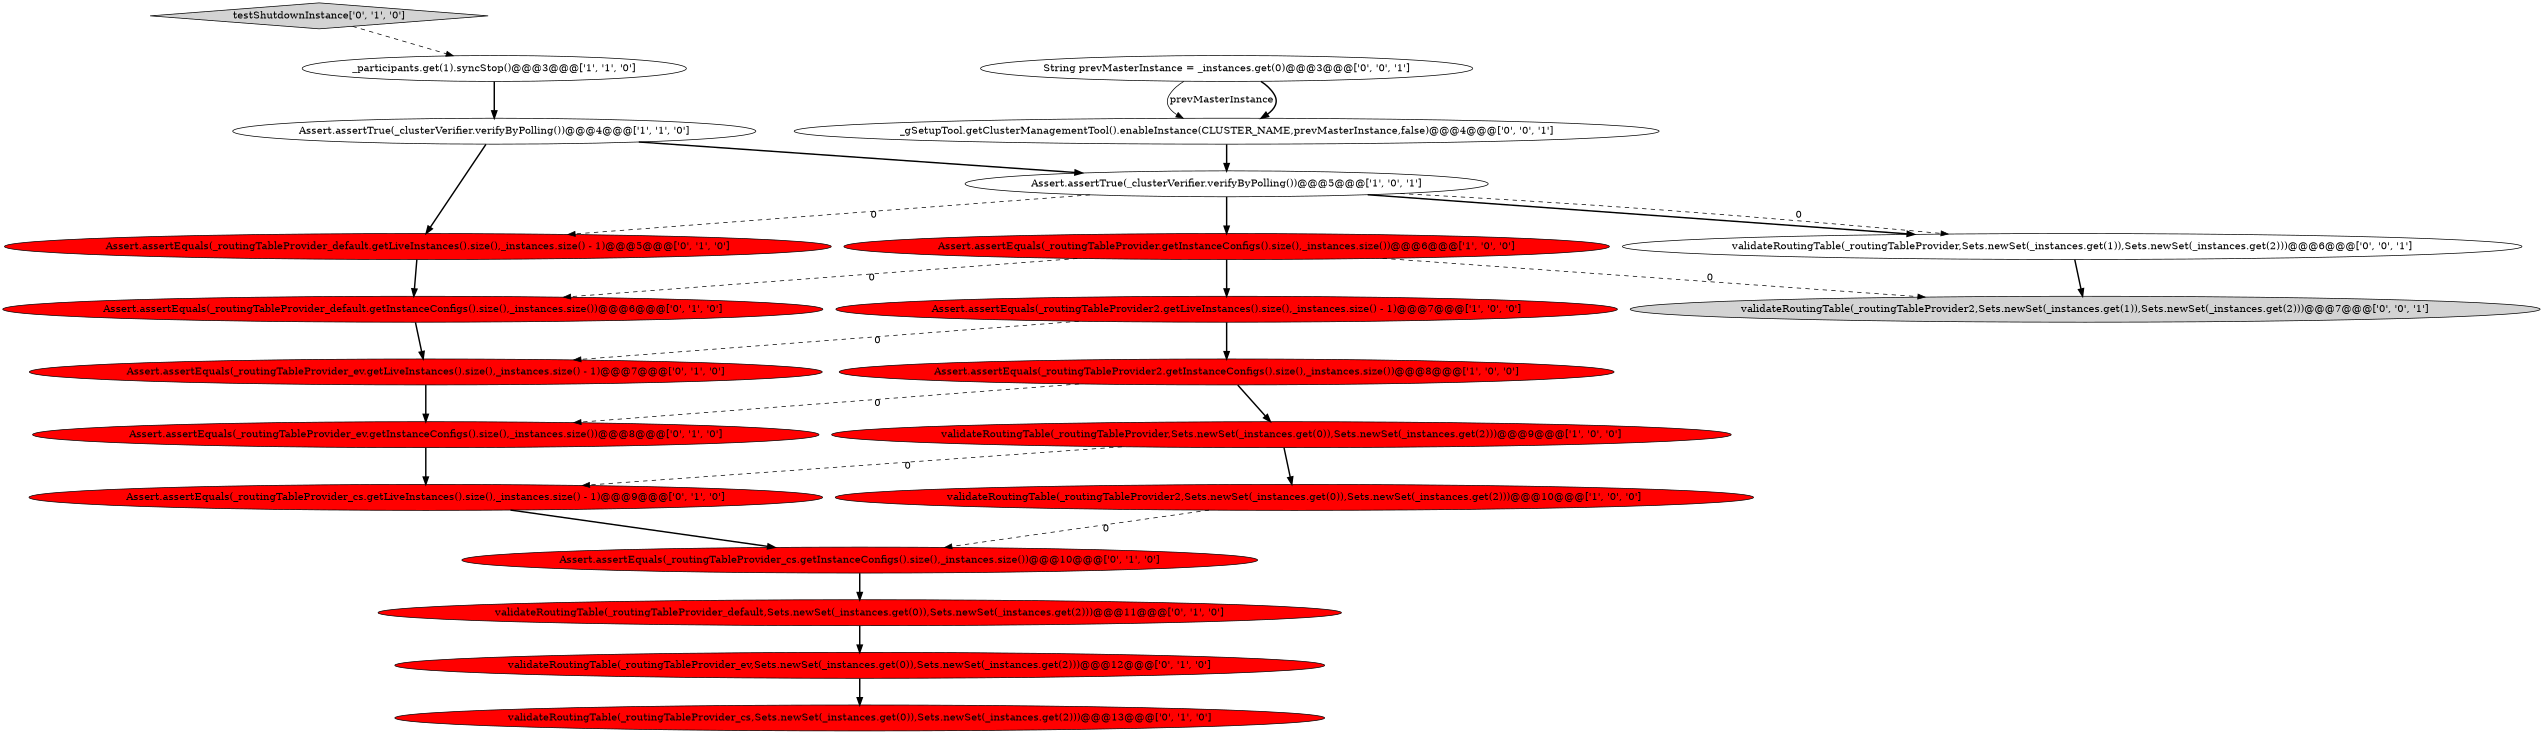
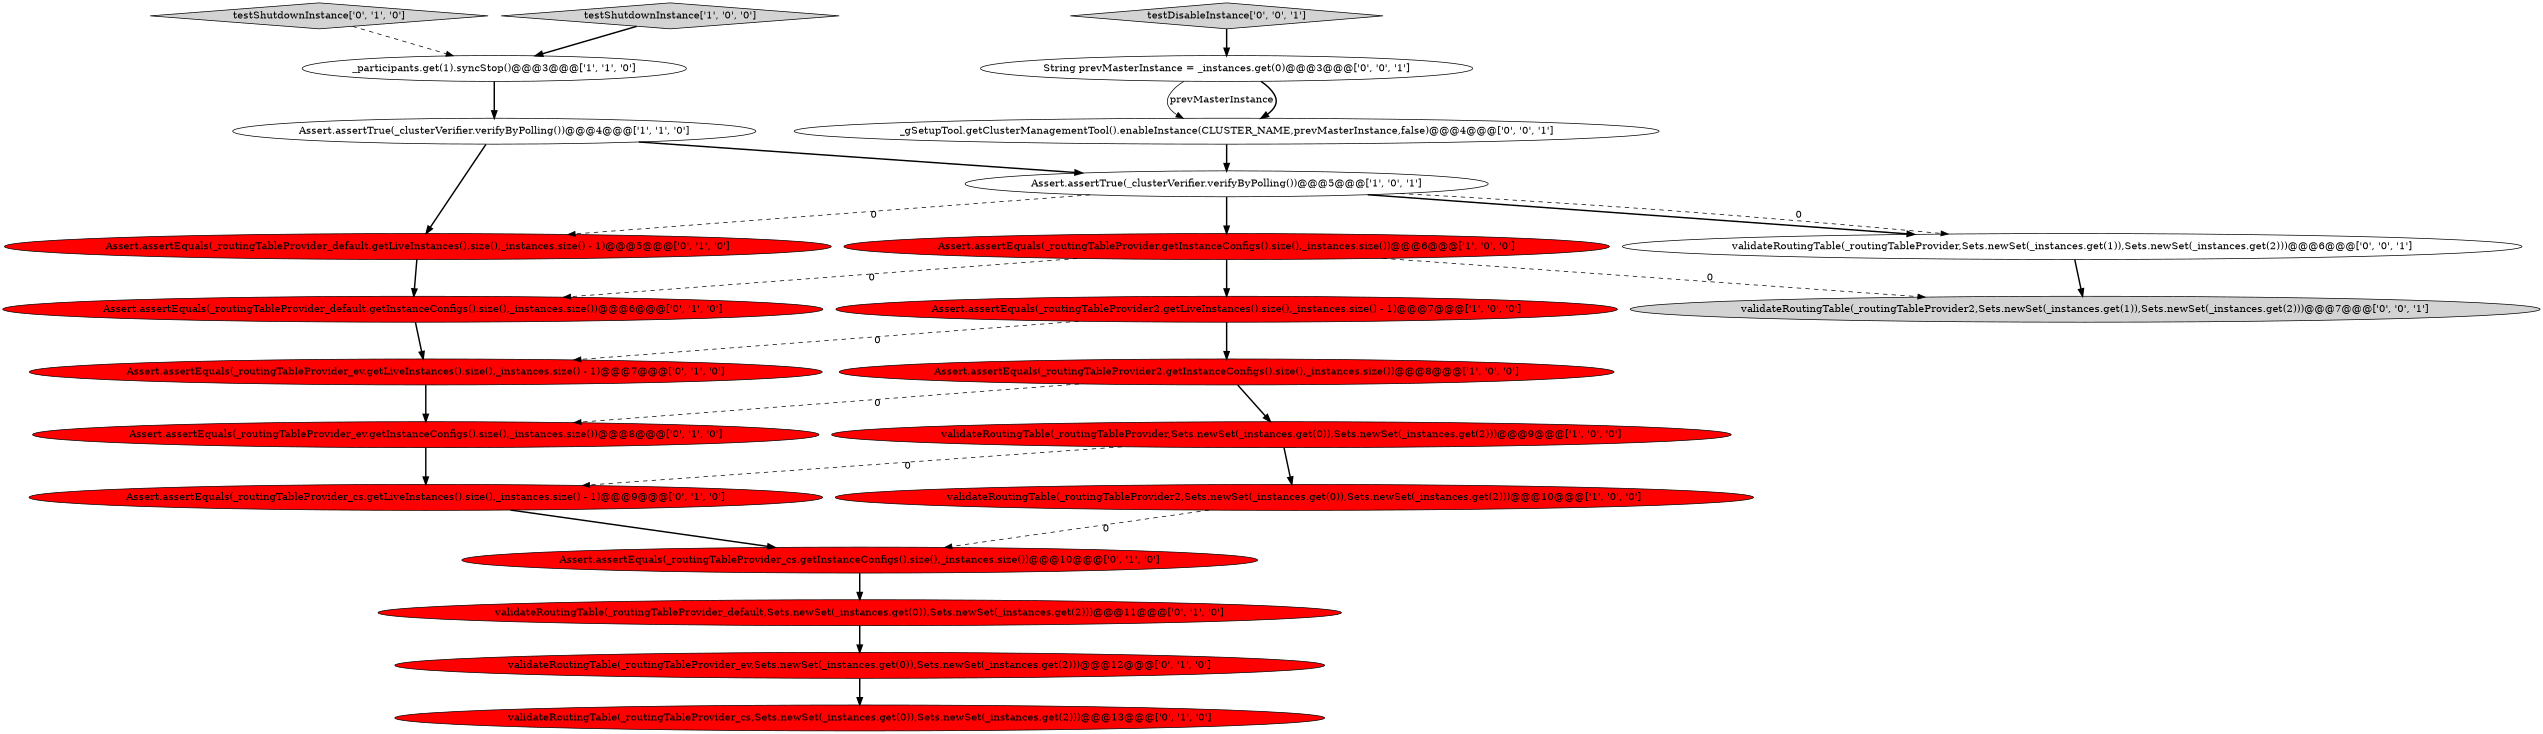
node "testShutdownInstance['1', '0', '0']": added
node "testDisableInstance['0', '0', '1']": added
